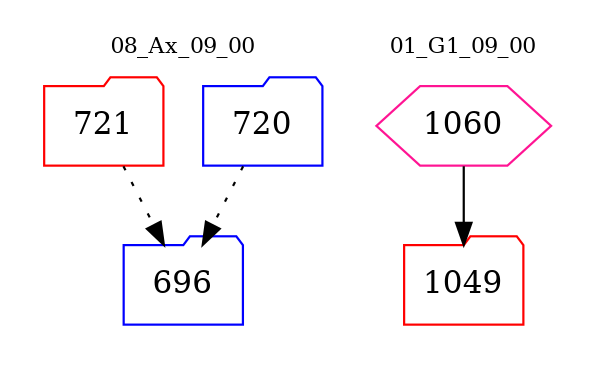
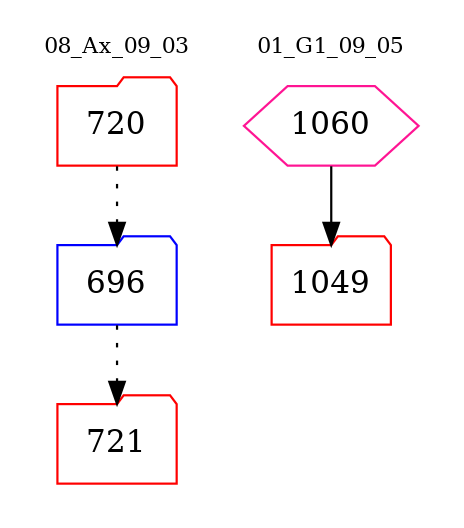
cluster "08_Ax_09_00": label "08_Ax_09_00" -> "08_Ax_09_03"
cluster "01_G1_09_00": label "01_G1_09_00" -> "01_G1_09_05"
node "720": color blue -> red
edge "721" -> "696": reversed
